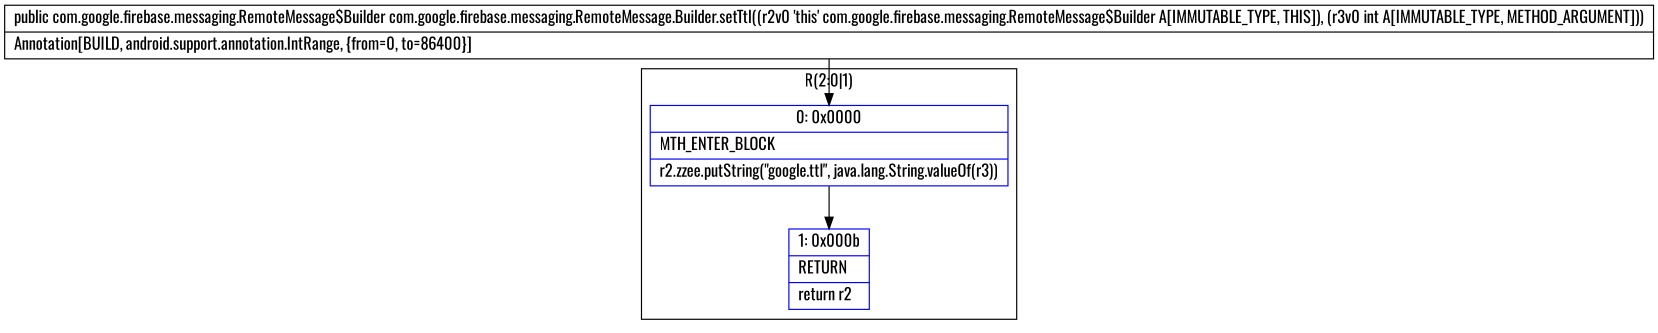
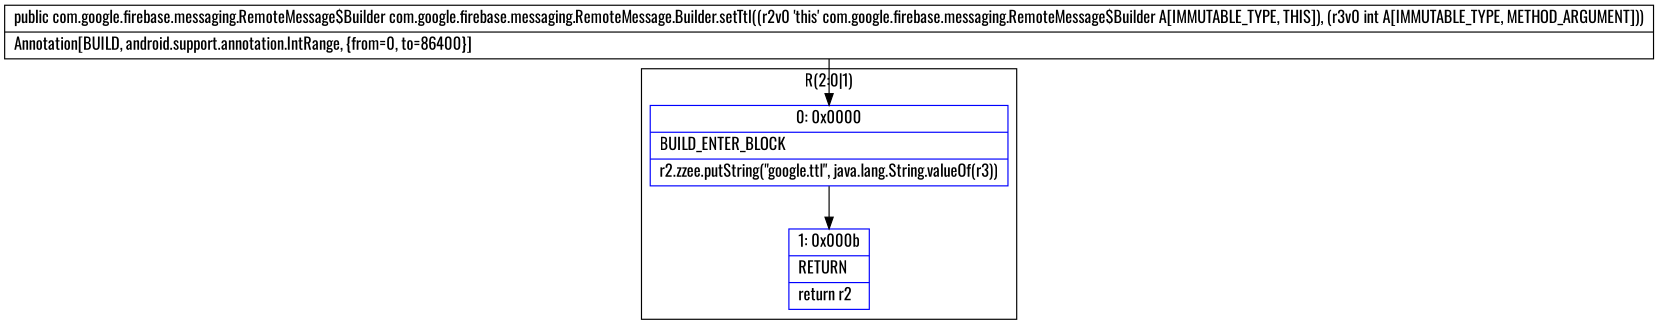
node "0: 0x0000": text "MTH_ENTER_BLOCK" -> "BUILD_ENTER_BLOCK"
